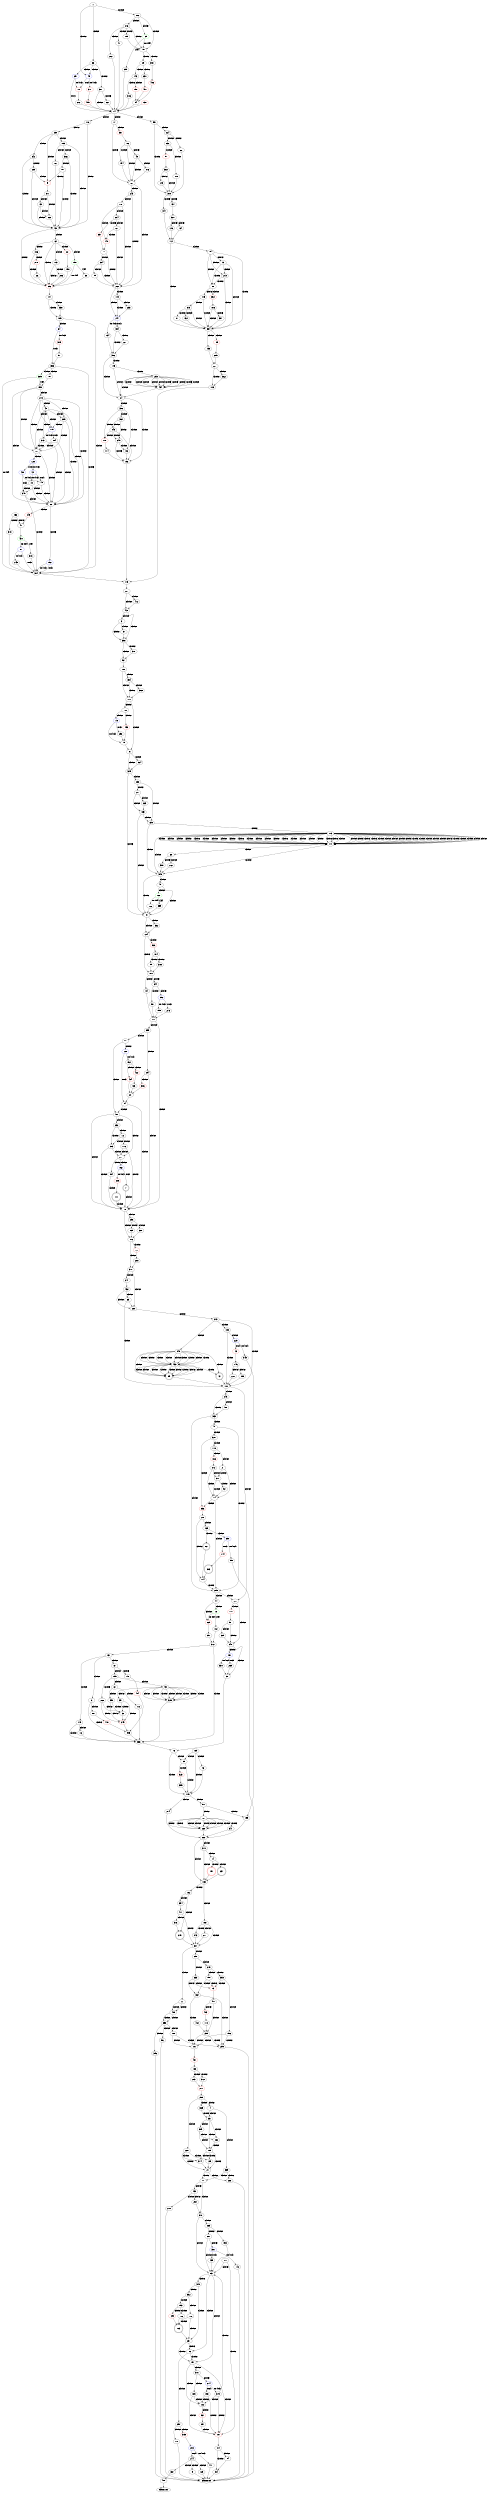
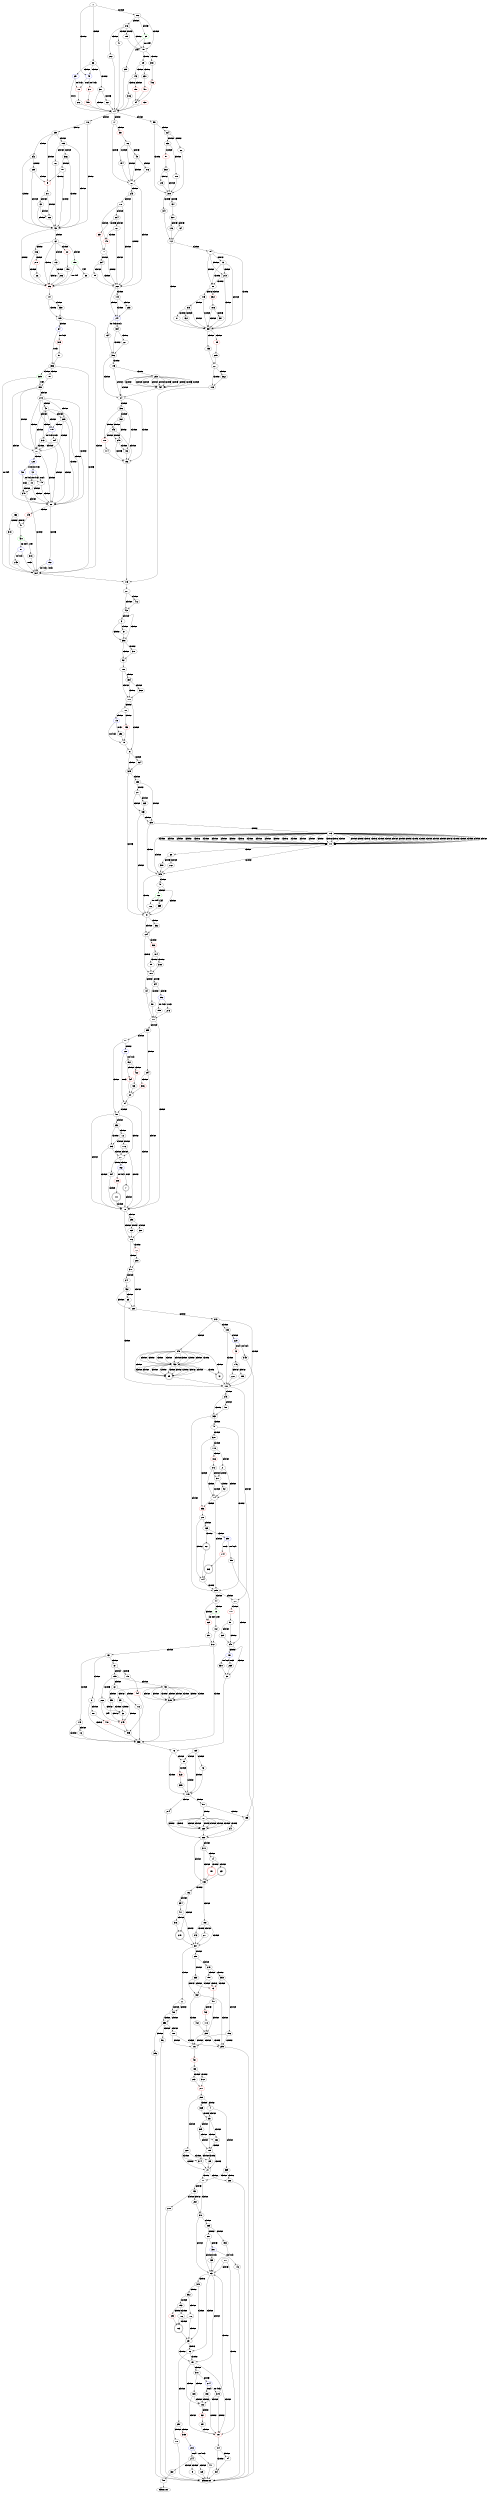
edge "268" -> "249": label "Choice" -> "Skill"
